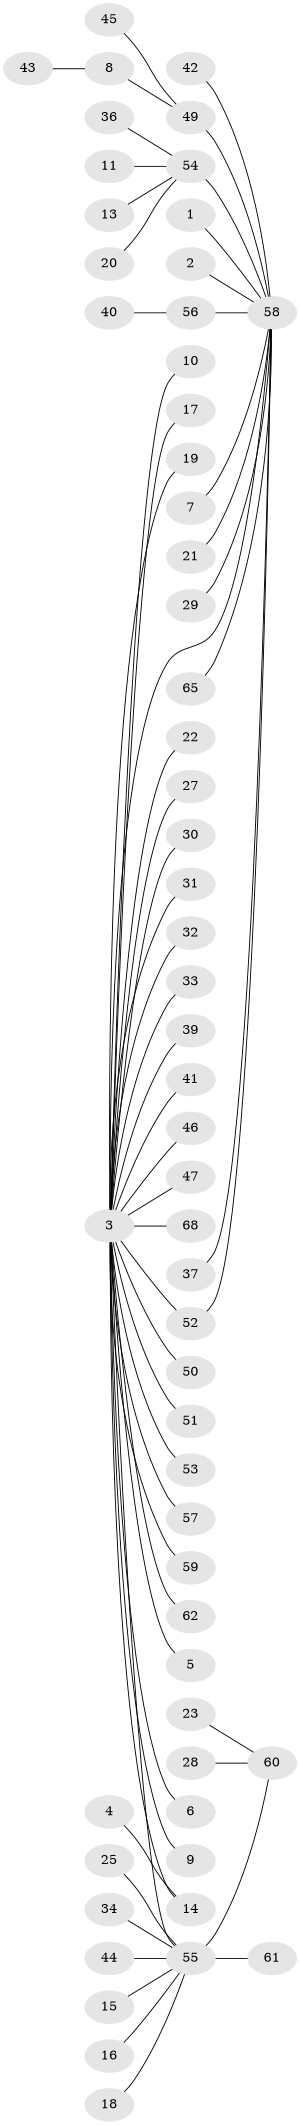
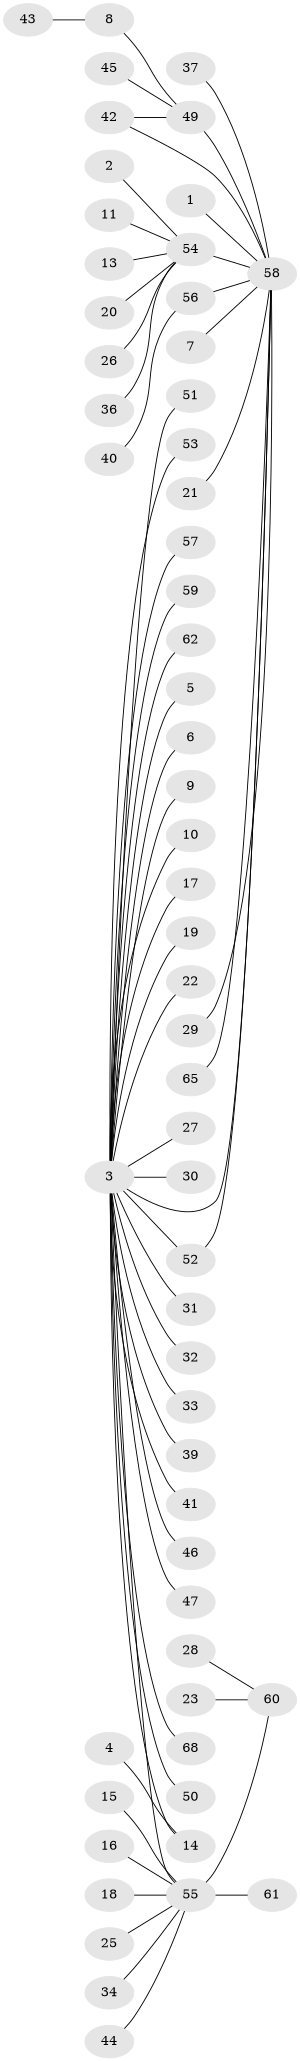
edge "42" -- "49": added
edge "2" -- "58": now "2" -- "54"
node "26": added
